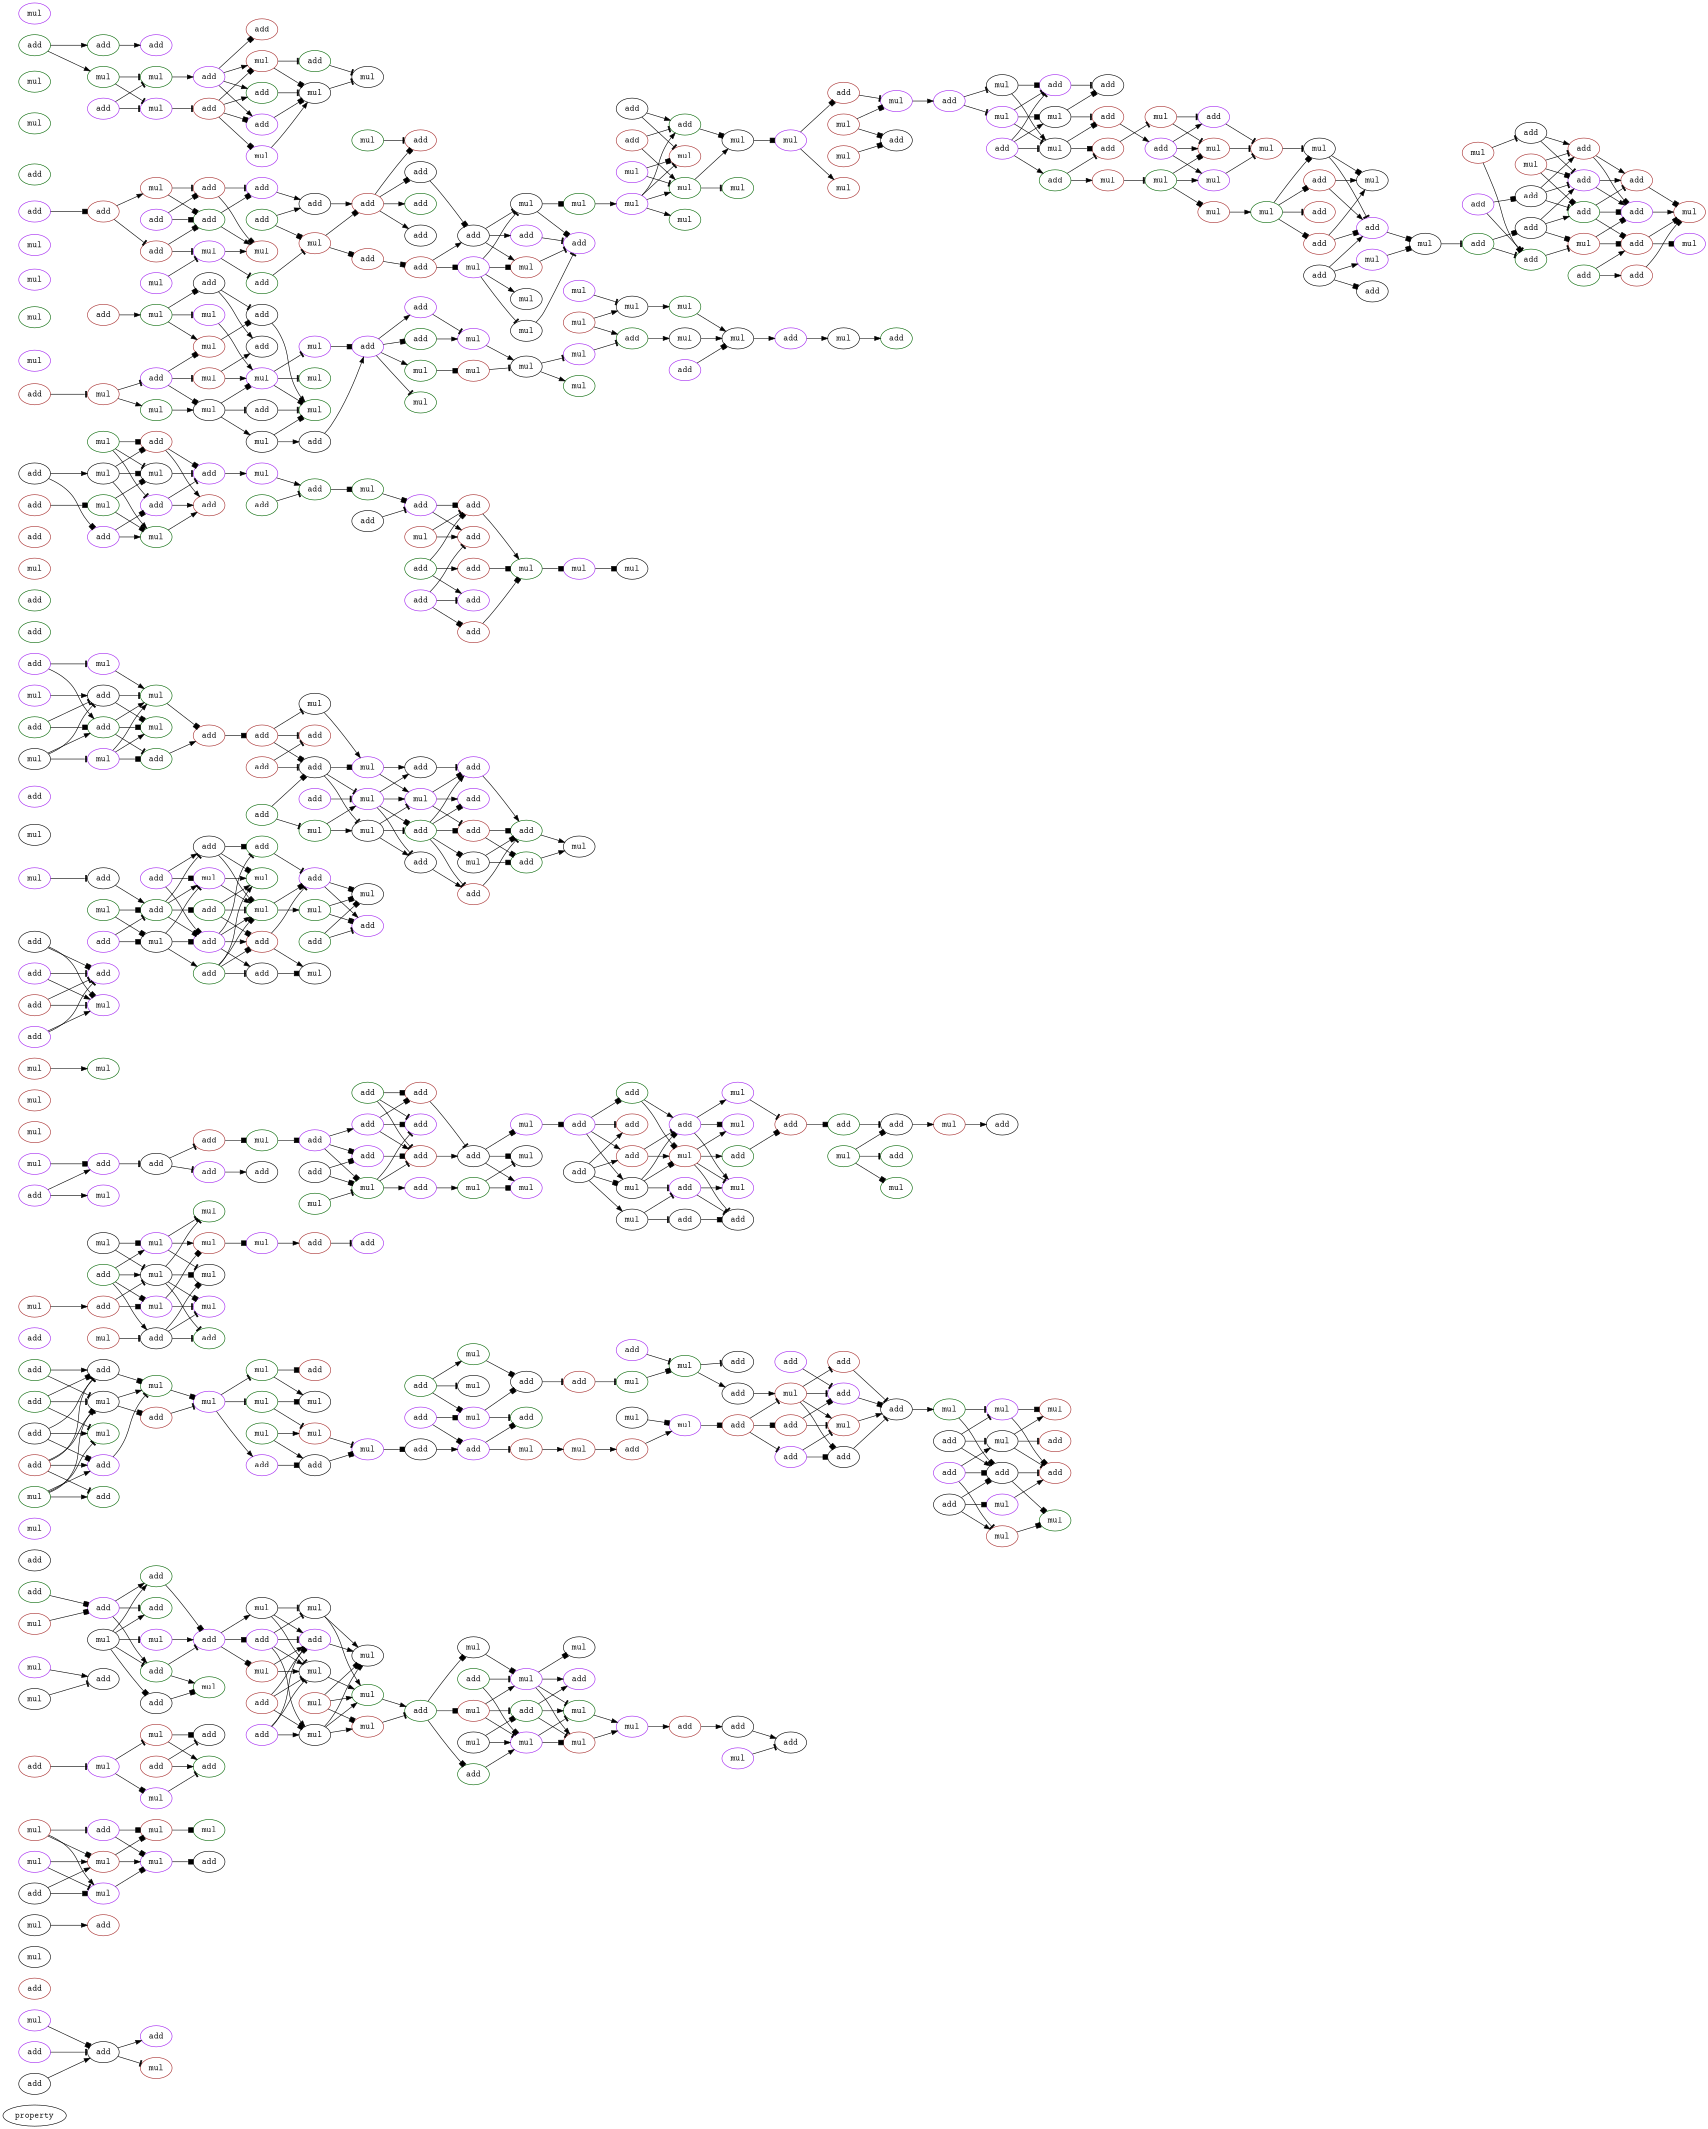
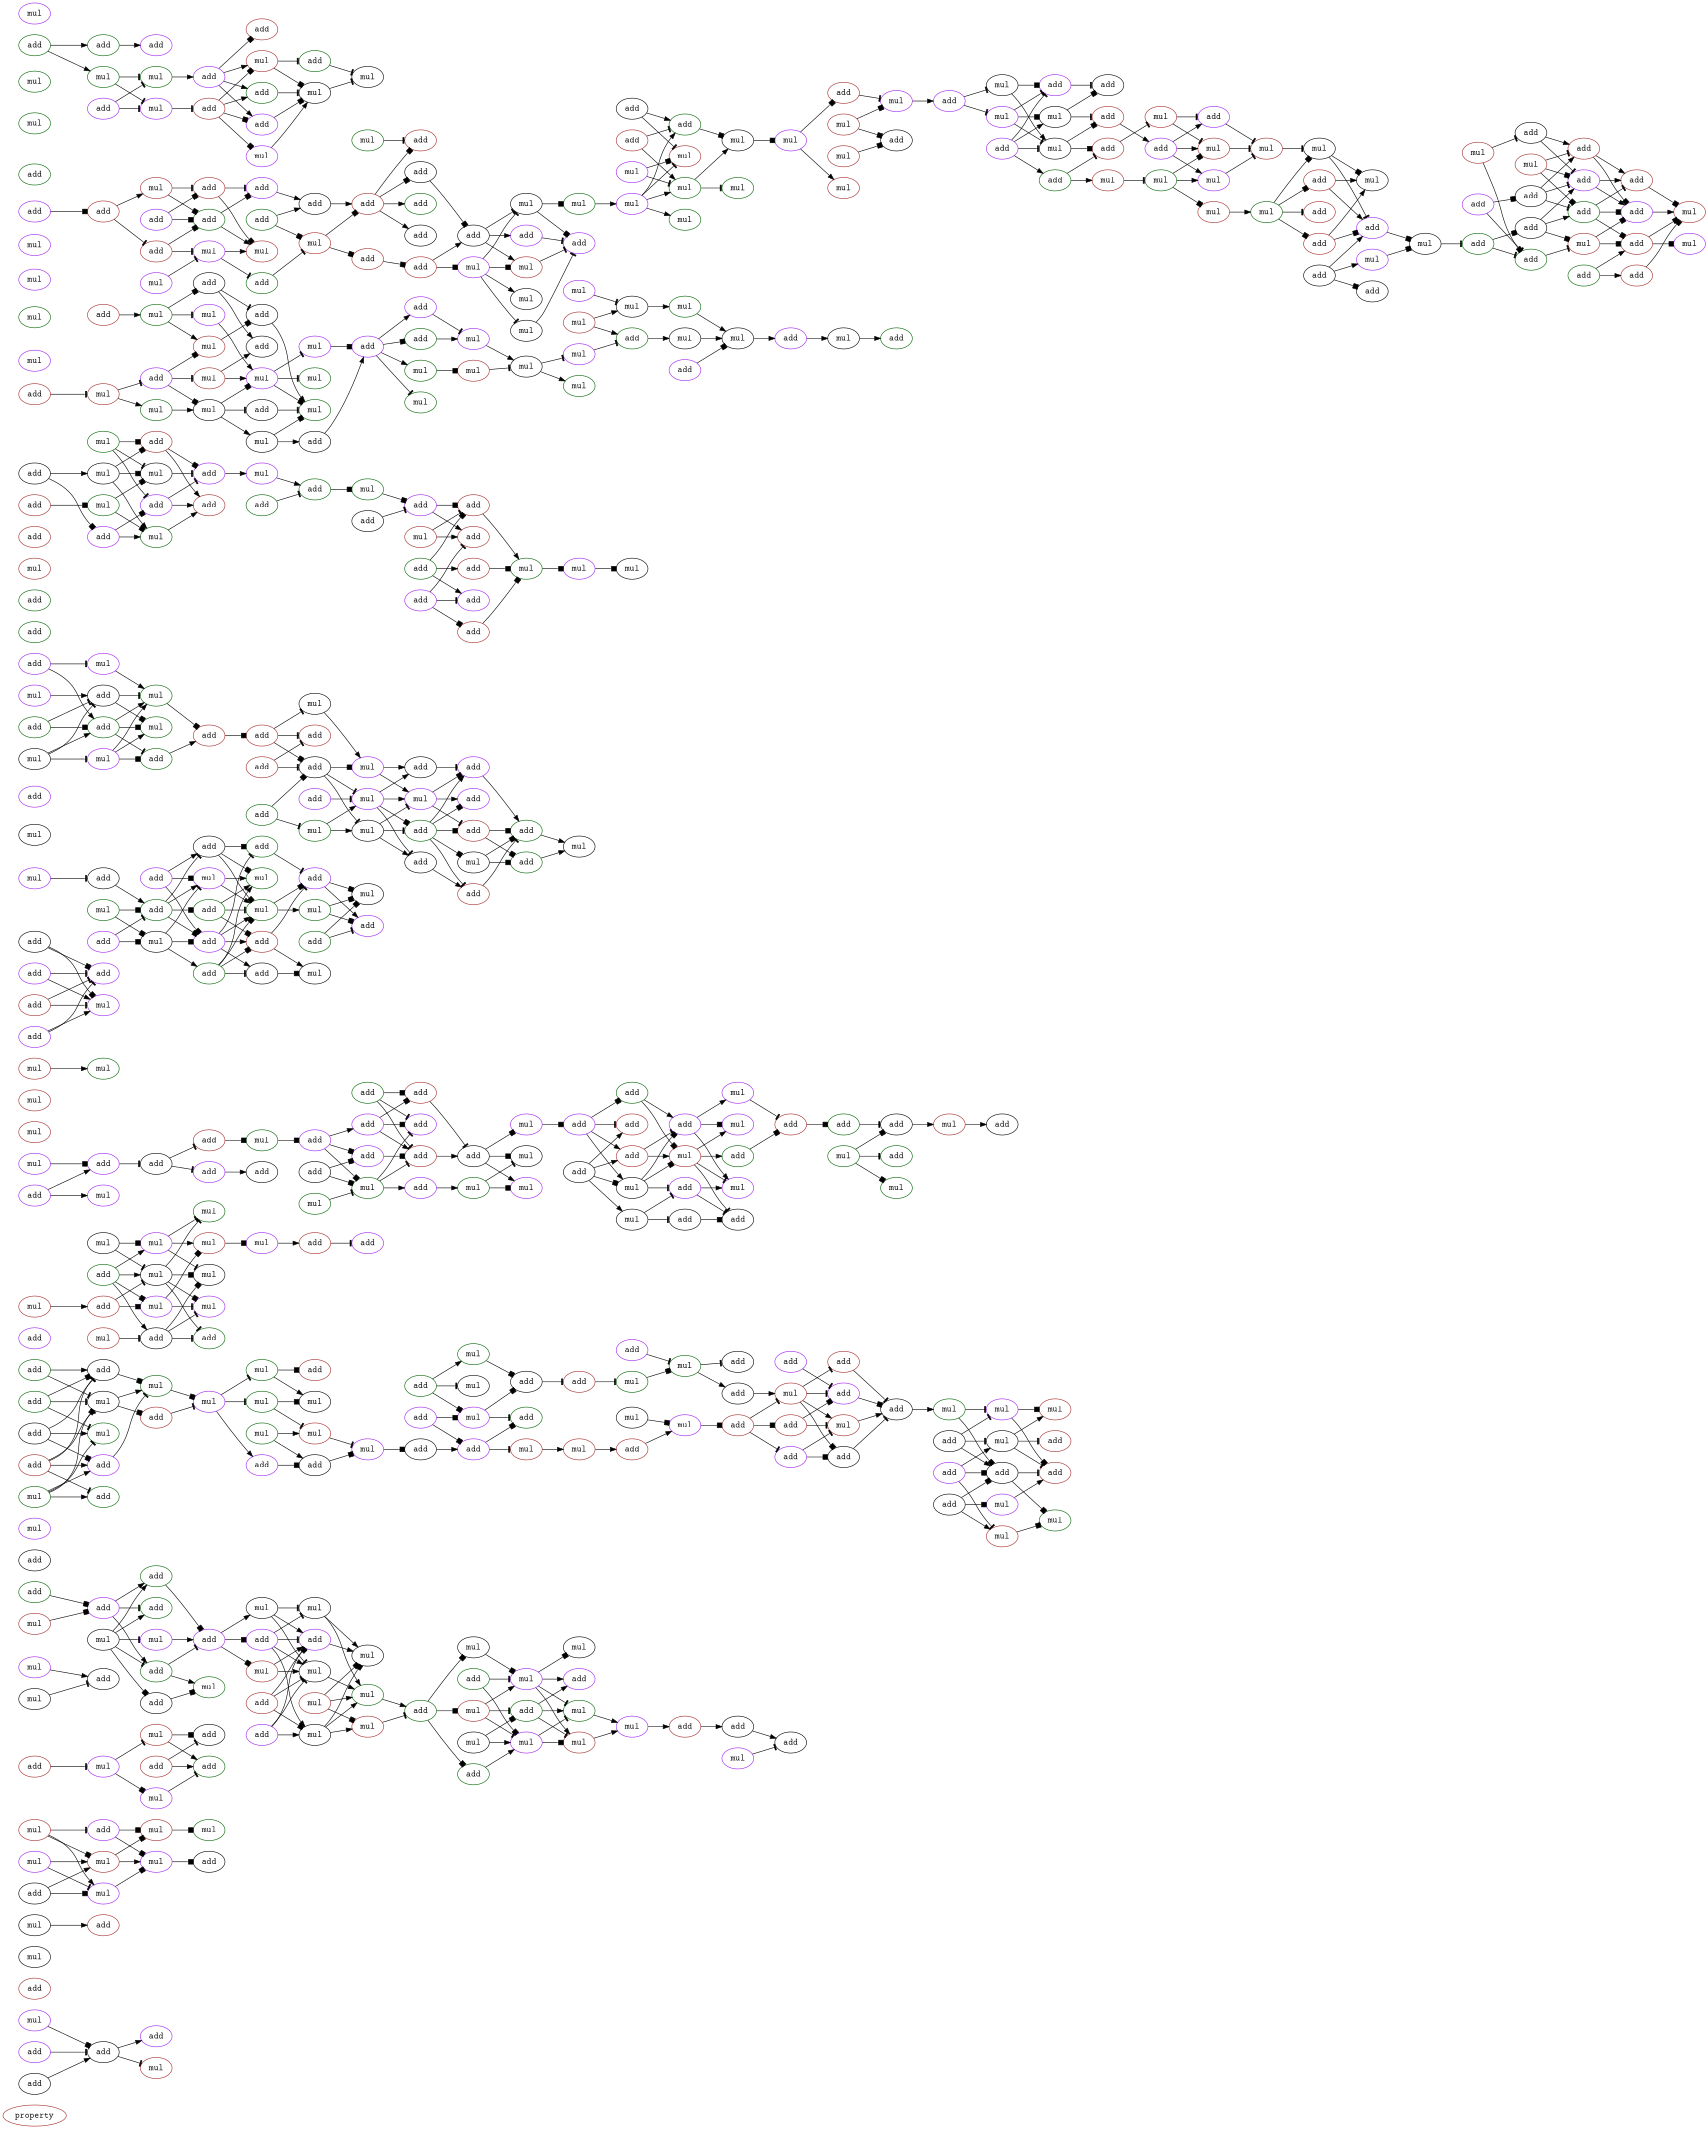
node "property": color black -> brown
